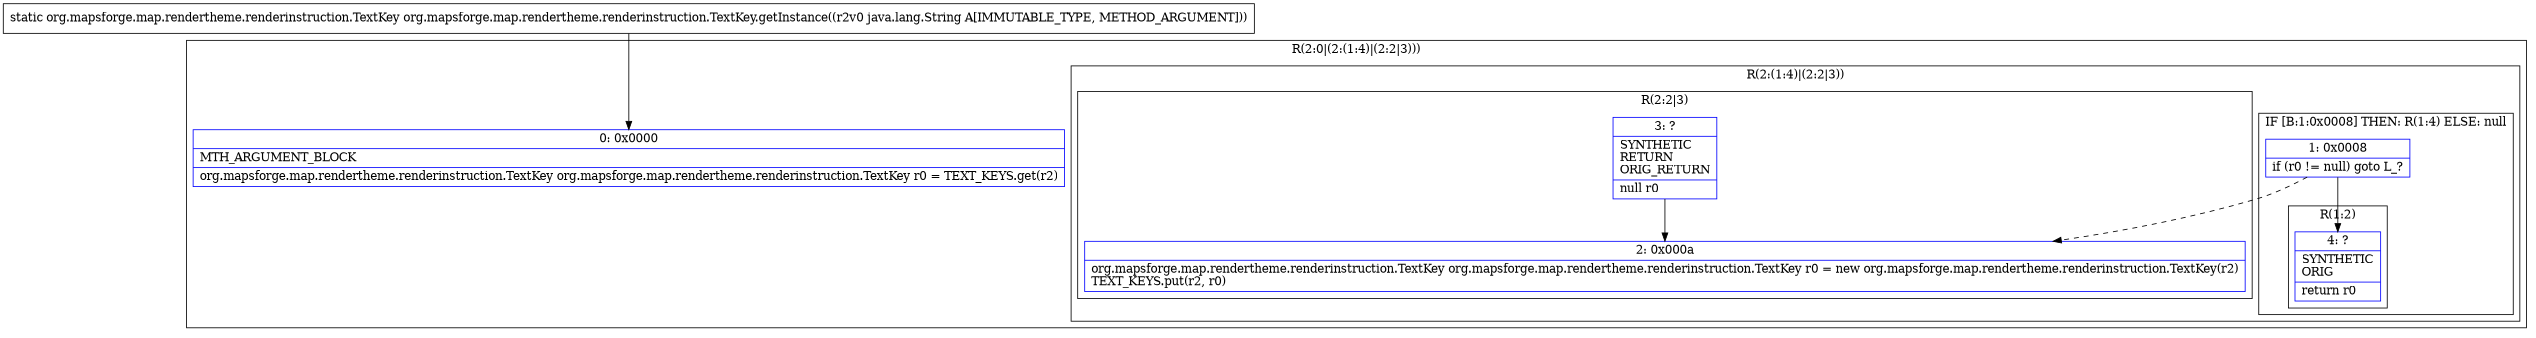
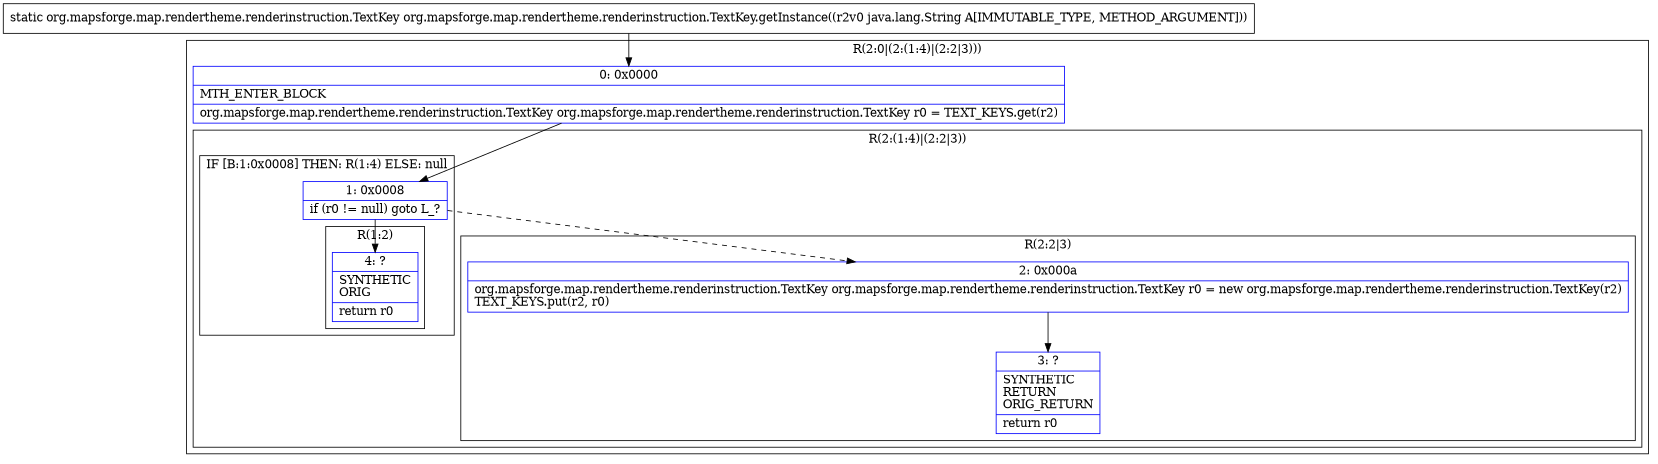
edge "0: 0x0000" -> "1: 0x0008": added
node "0: 0x0000": text "MTH_ARGUMENT_BLOCK" -> "MTH_ENTER_BLOCK"
node "3: ?": text "null r0" -> "return r0"
edge "3: ?" -> "2: 0x000a": reversed
